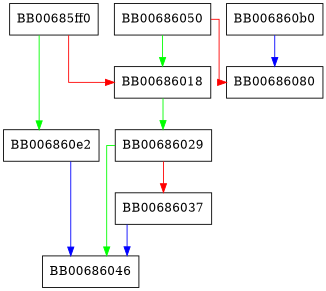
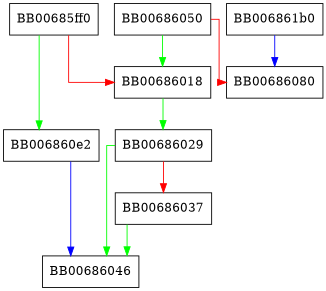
node "BB006860b0": label "BB006860b0" -> "BB006861b0"
edge "BB00686037" -> "BB00686046": color blue -> green
